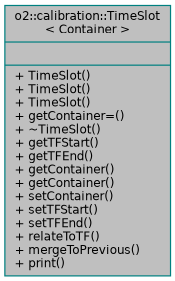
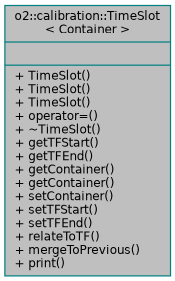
node "o2::calibration::TimeSlot": text "+ getContainer=()" -> "+ operator=()"
